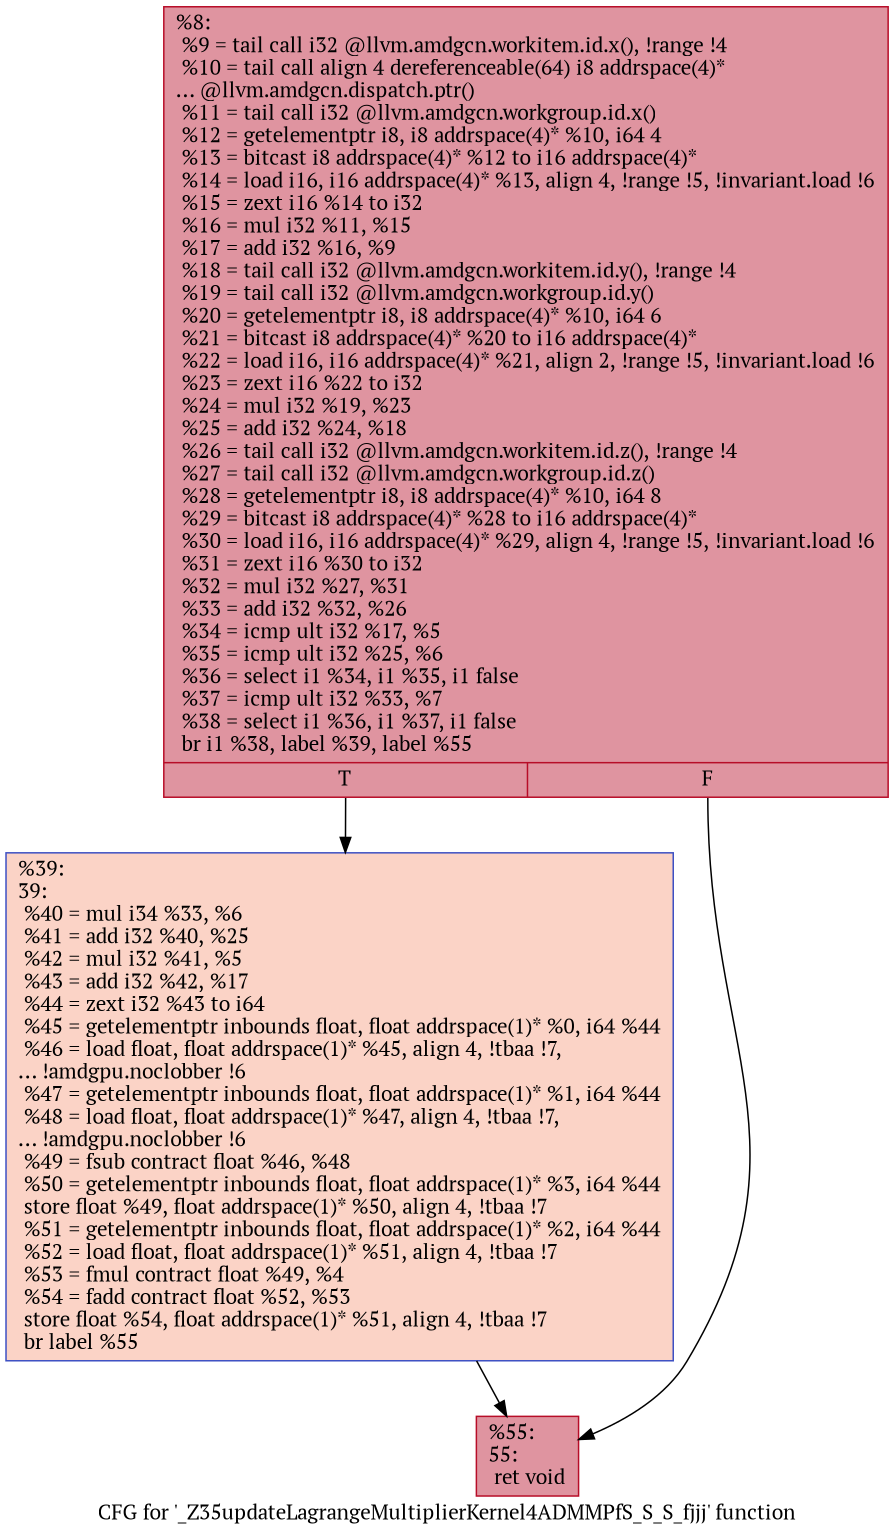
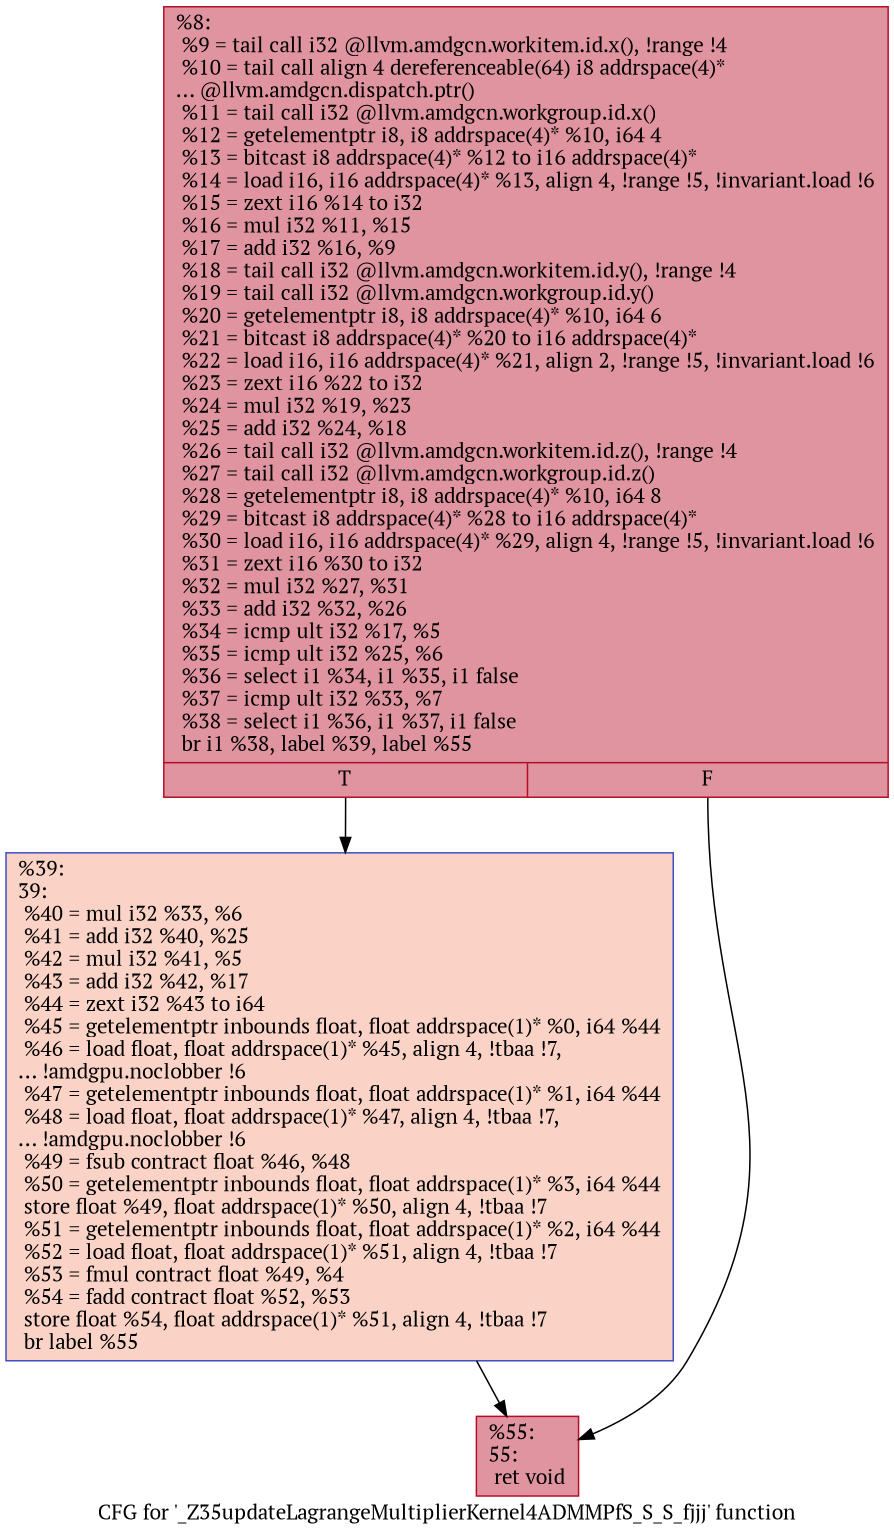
node "%39:": text "%40 = mul i34 %33, %6" -> "%40 = mul i32 %33, %6"
